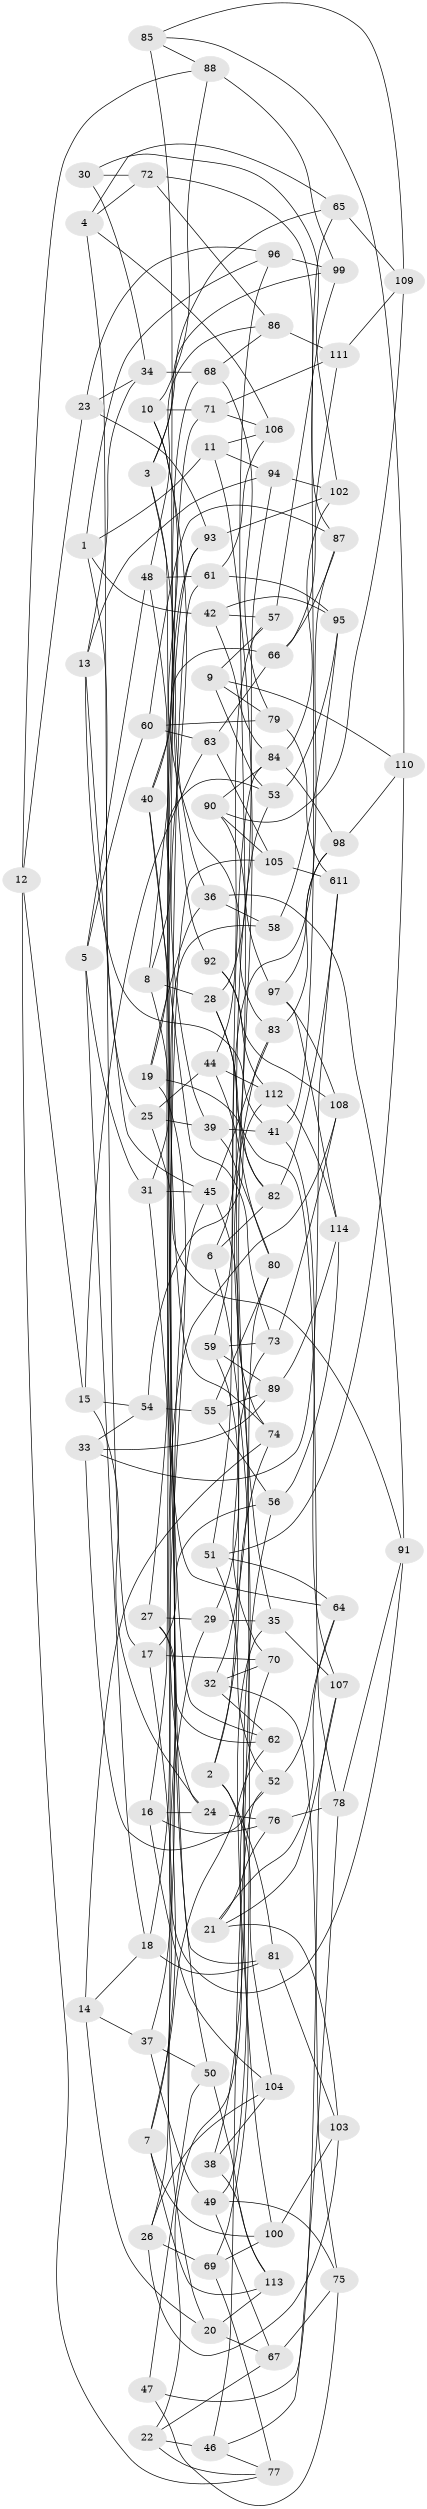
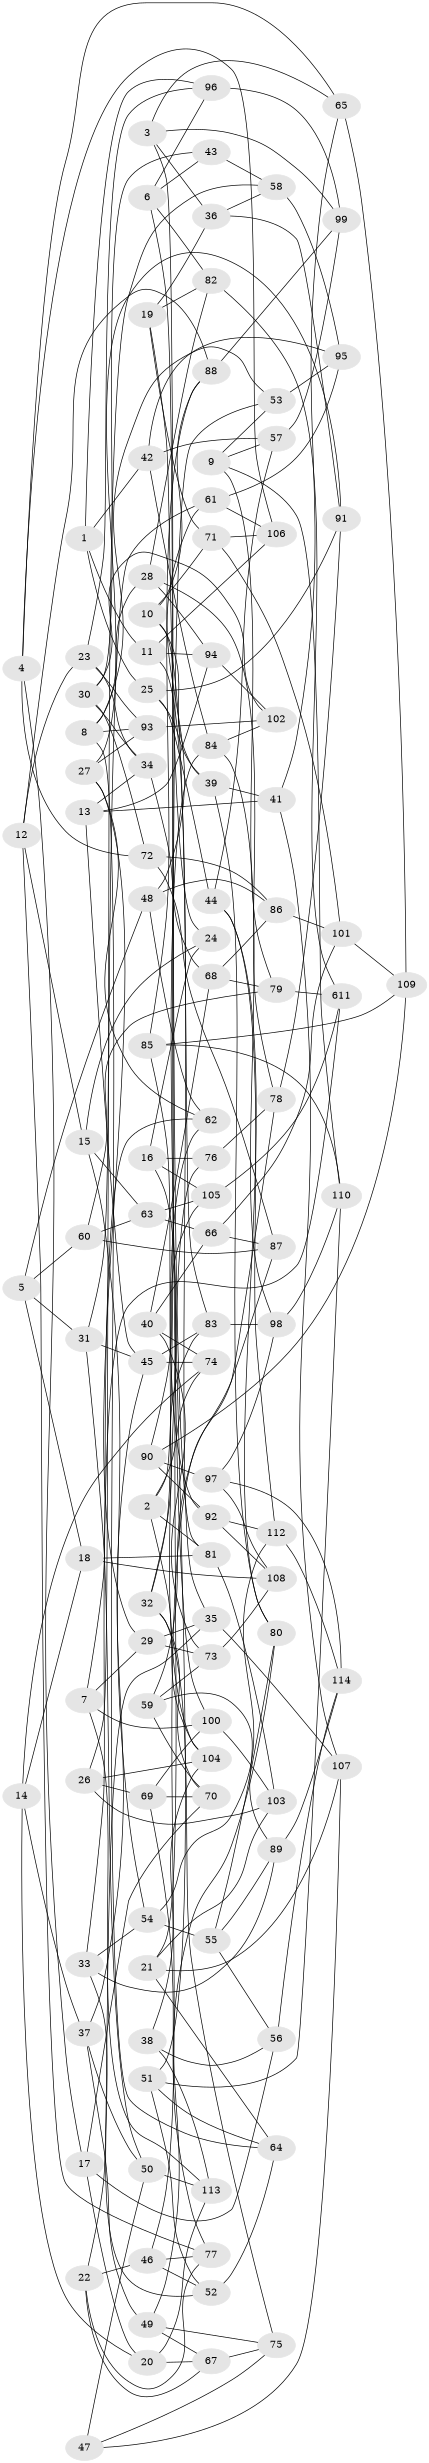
node "43": added
node "111": label "111" -> "101"
edge "84" -- "90": now "92" -- "90"
edge "24" -- "76": removed
